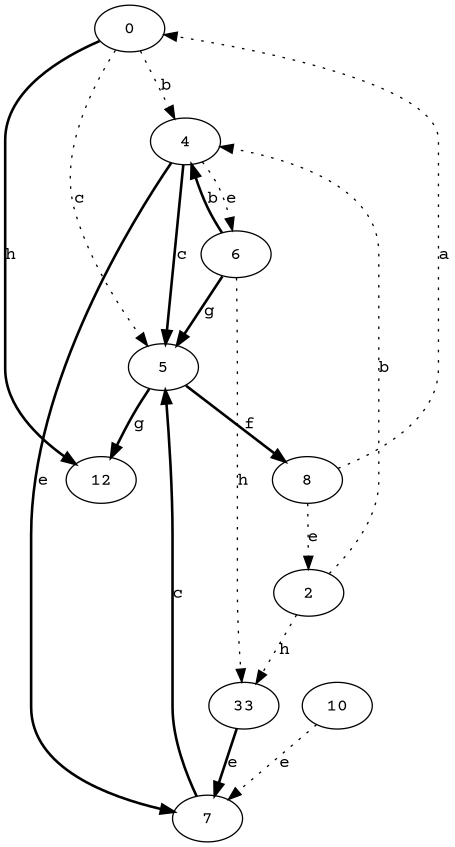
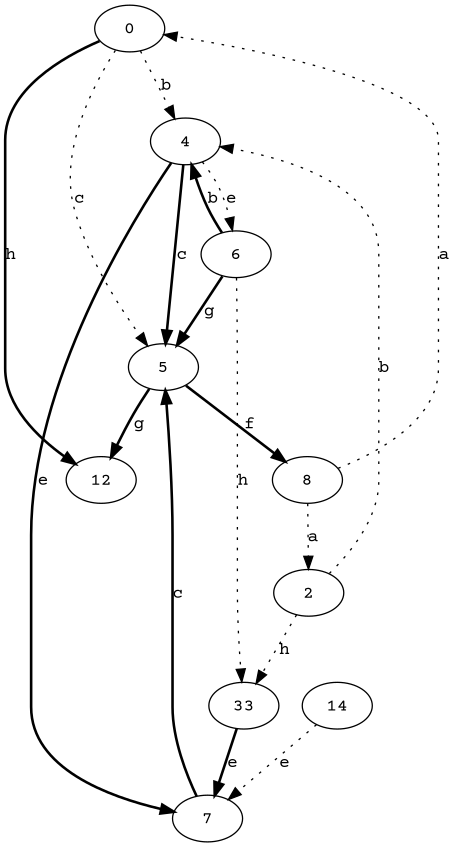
edge "8" -> "2": label "e" -> "a"
node "10": label "10" -> "14"
